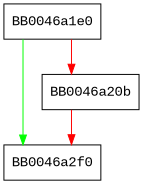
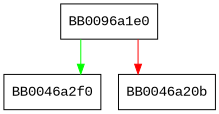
node "BB0046a1e0": label "BB0046a1e0" -> "BB0096a1e0"
edge "BB0046a20b" -> "BB0046a2f0": removed
